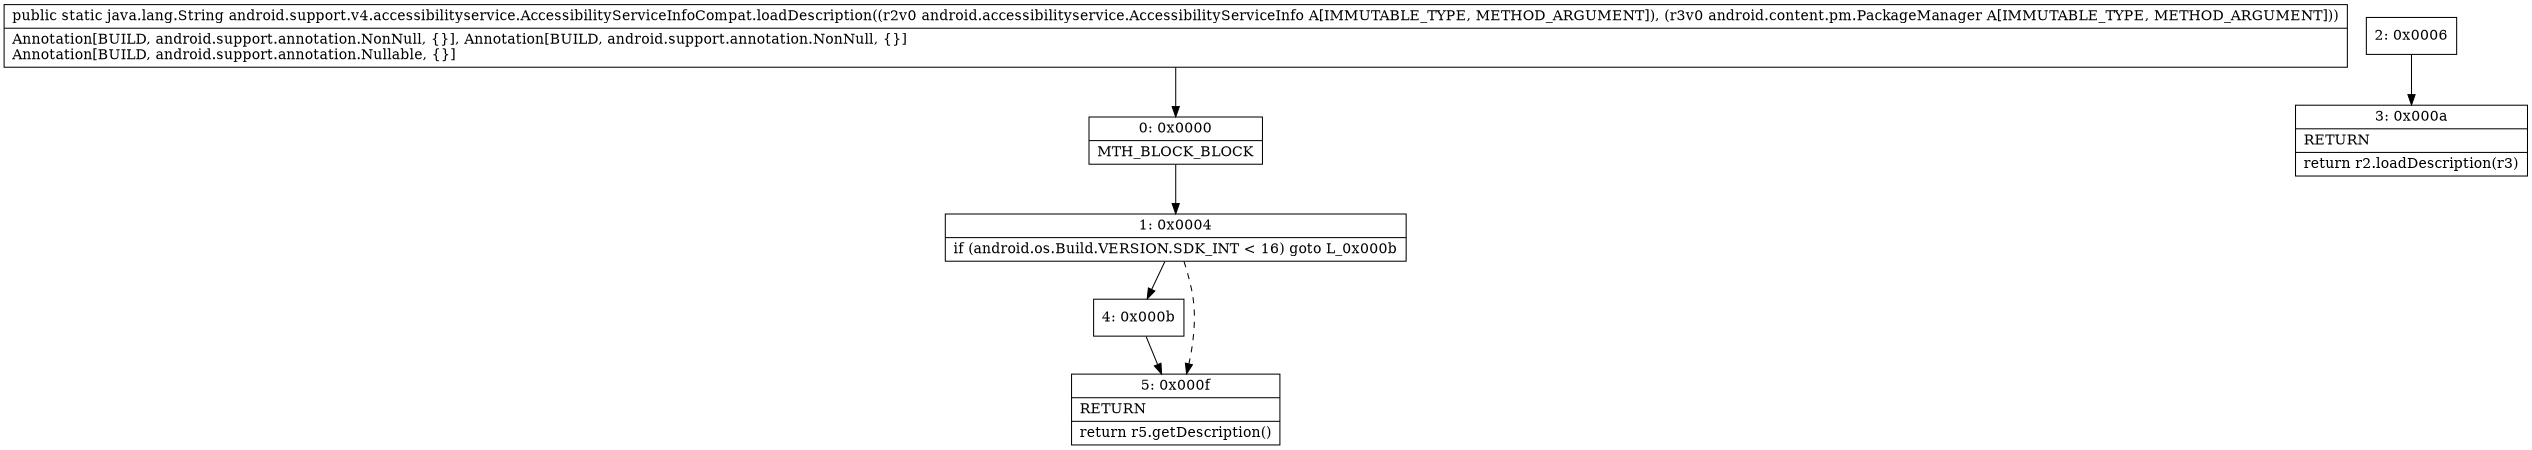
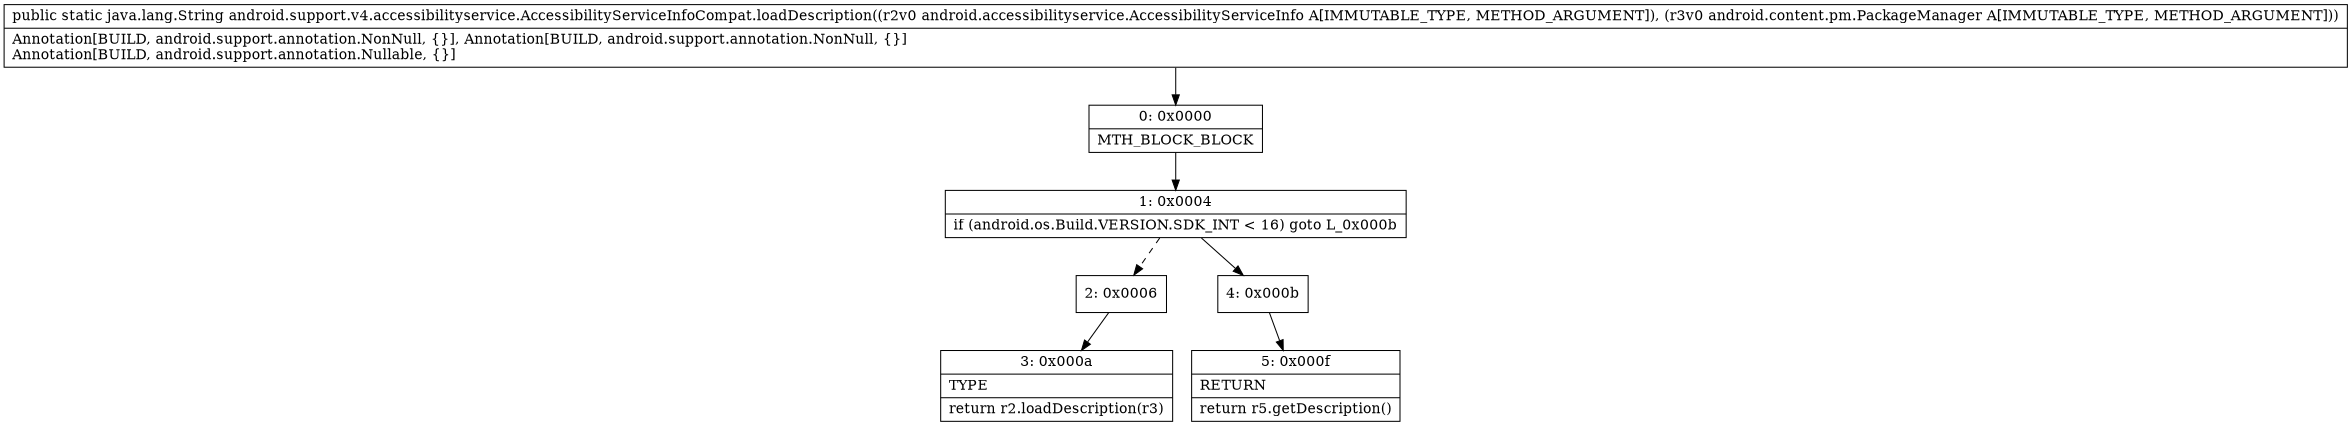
node "3: 0x000a": text "RETURN" -> "TYPE"
edge "1: 0x0004" -> "5: 0x000f": now "1: 0x0004" -> "2: 0x0006"
